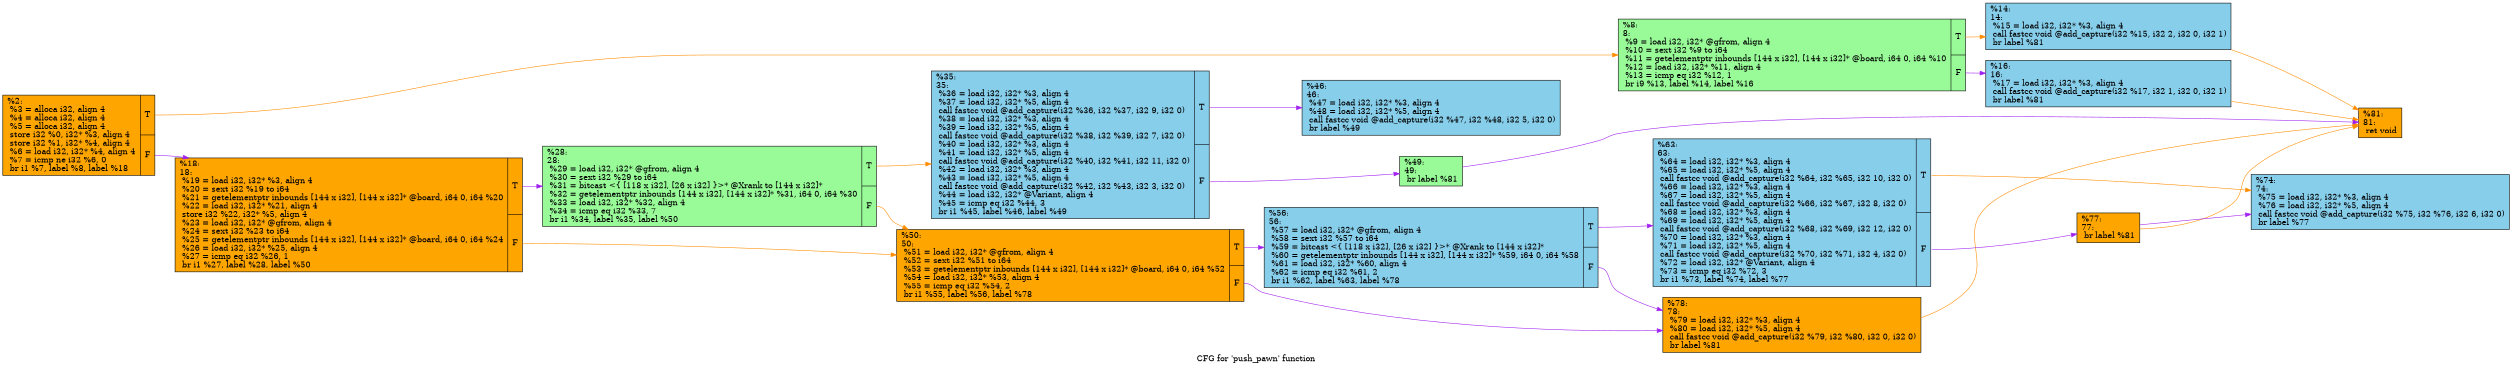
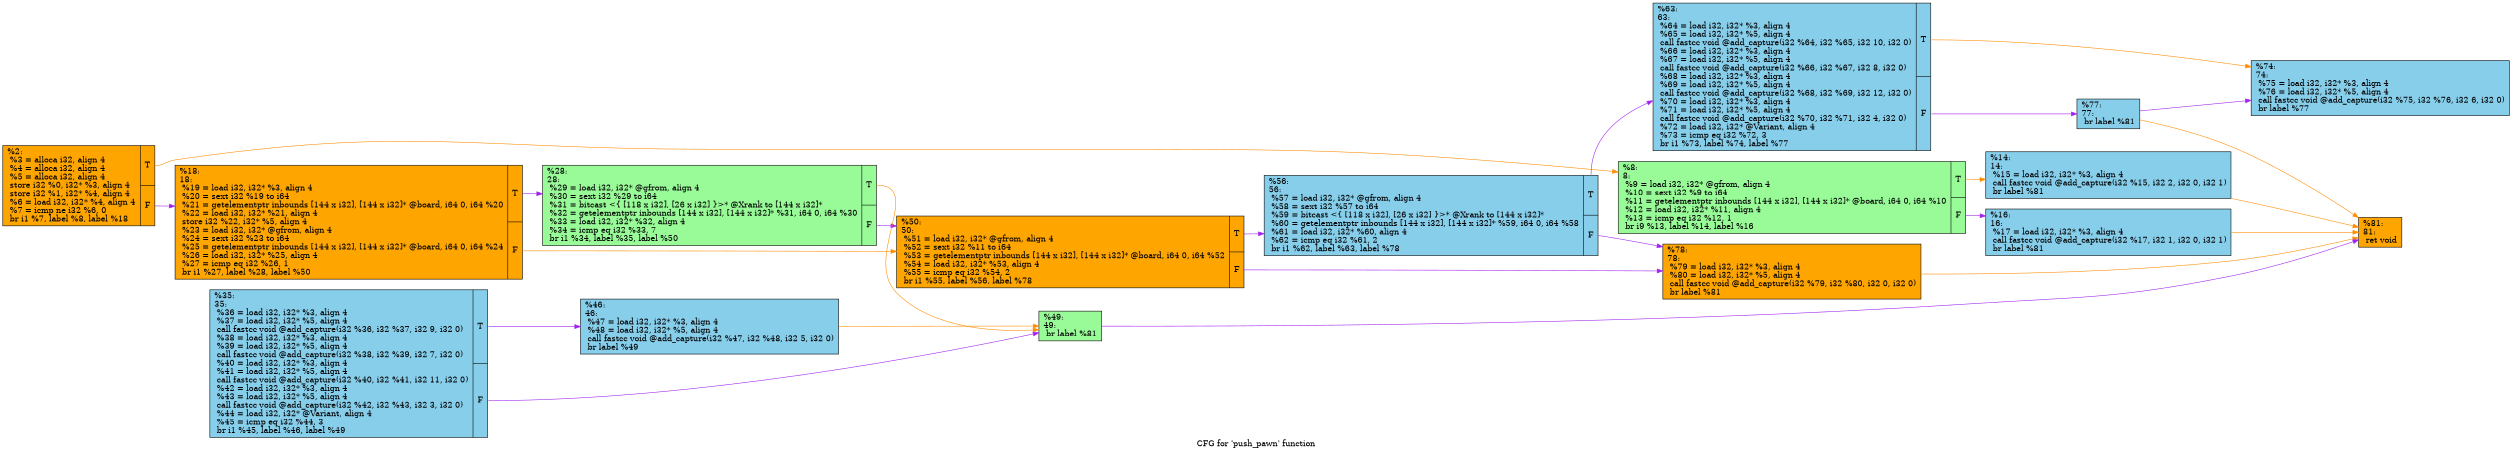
edge "%28:" -> "%35:": now "%28:" -> "%49:"
edge "%28:" -> "%50:": color darkorange -> purple
node "%77:": fillcolor orange -> skyblue
node "%50:": text "%52 = sext i32 %51 to i64" -> "%52 = sext i32 %11 to i64"
edge "%46:" -> "%49:": added
